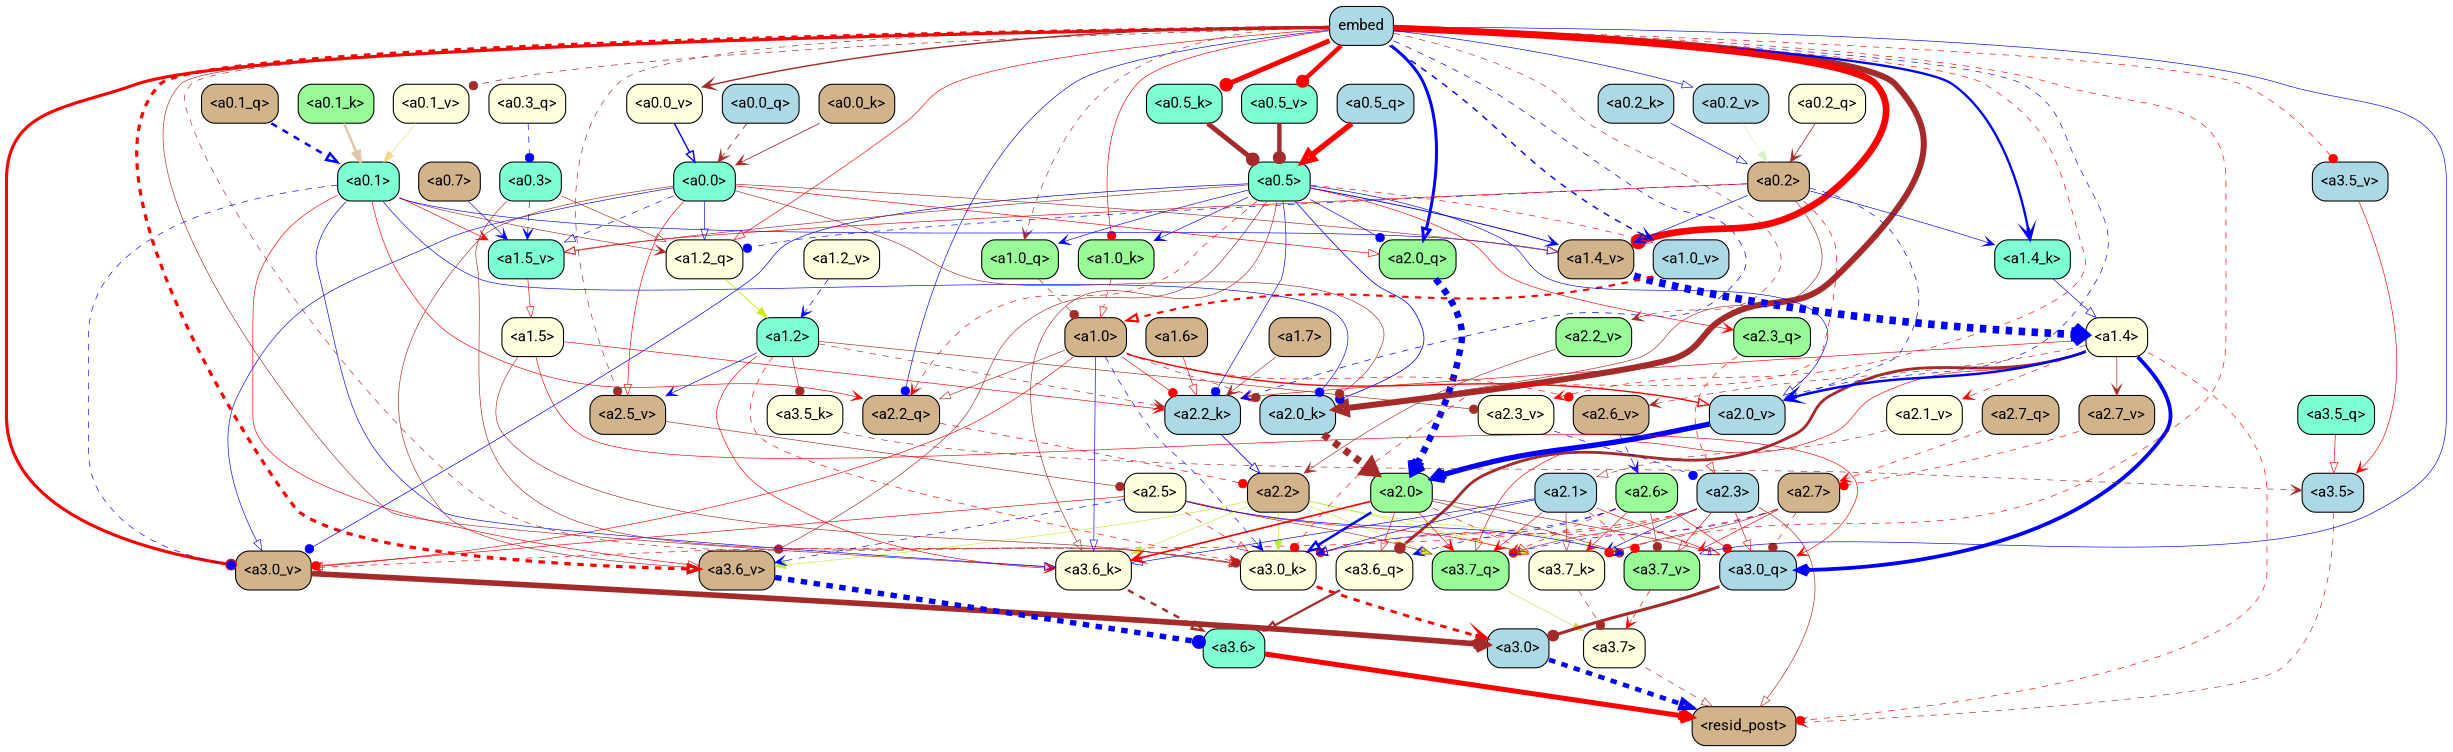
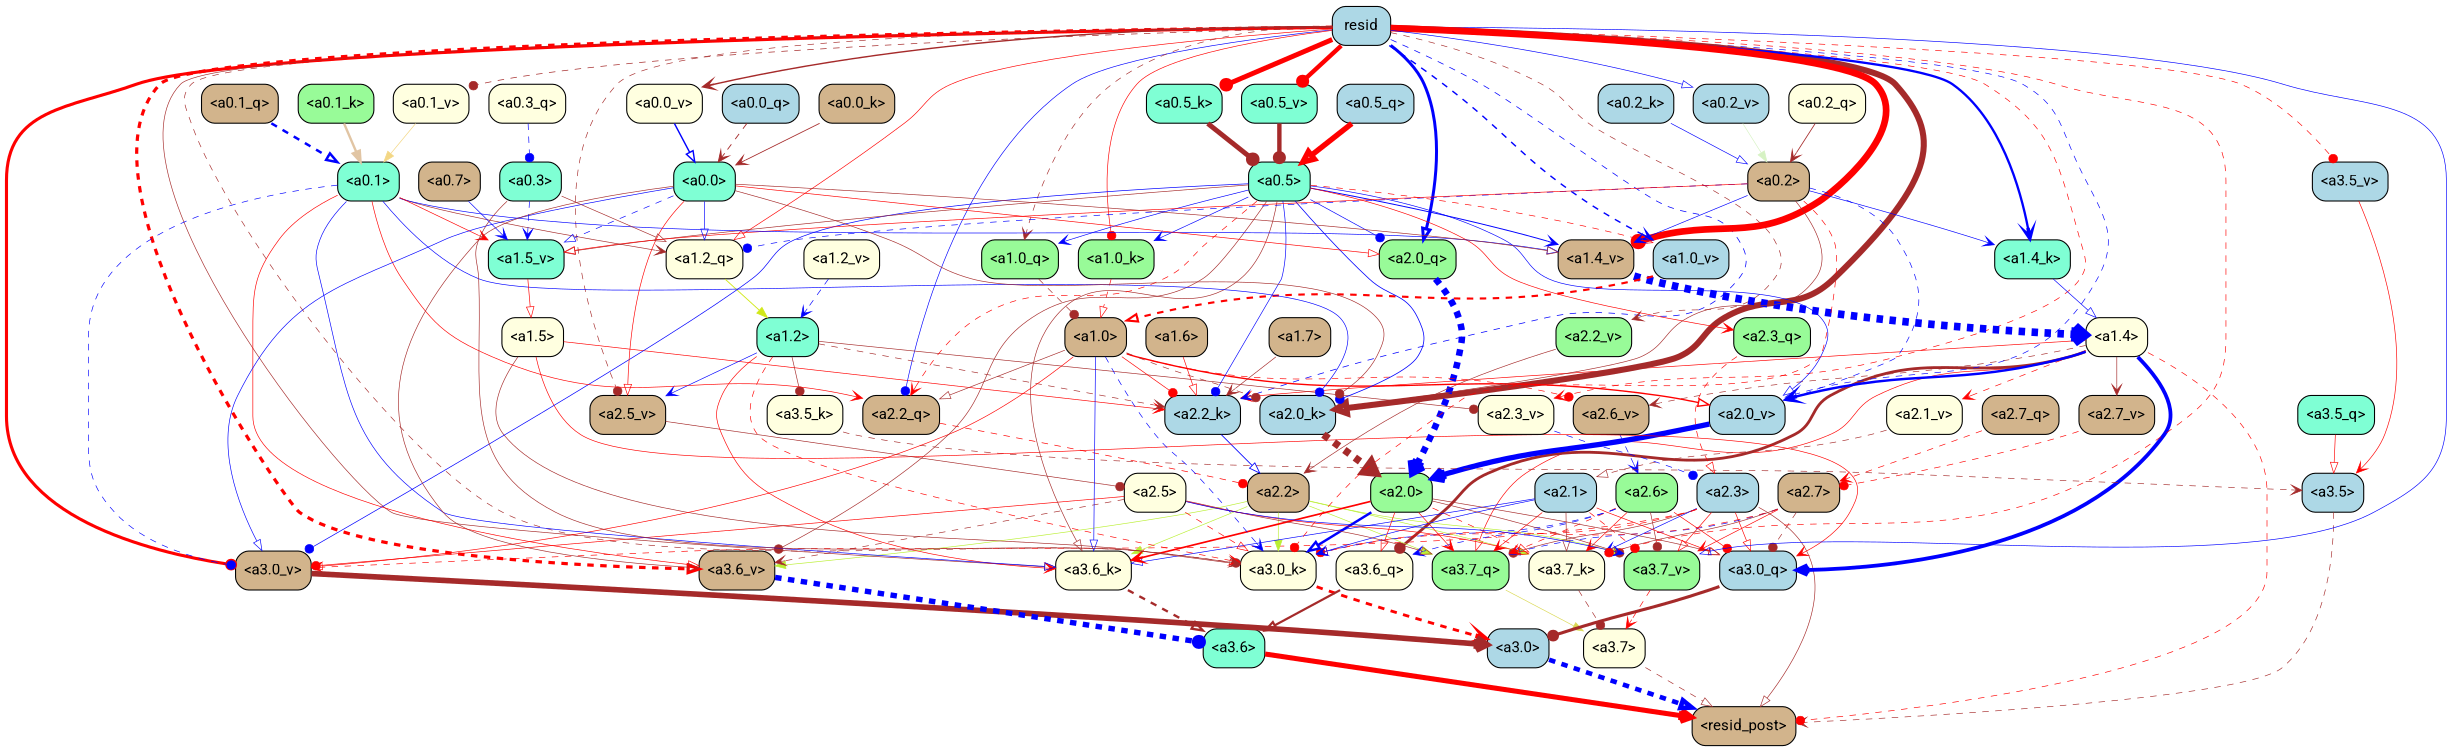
node "embed": label "embed" -> "resid"
edge "<a2.5>" -> "<a3.6_v>": color blue -> brown
